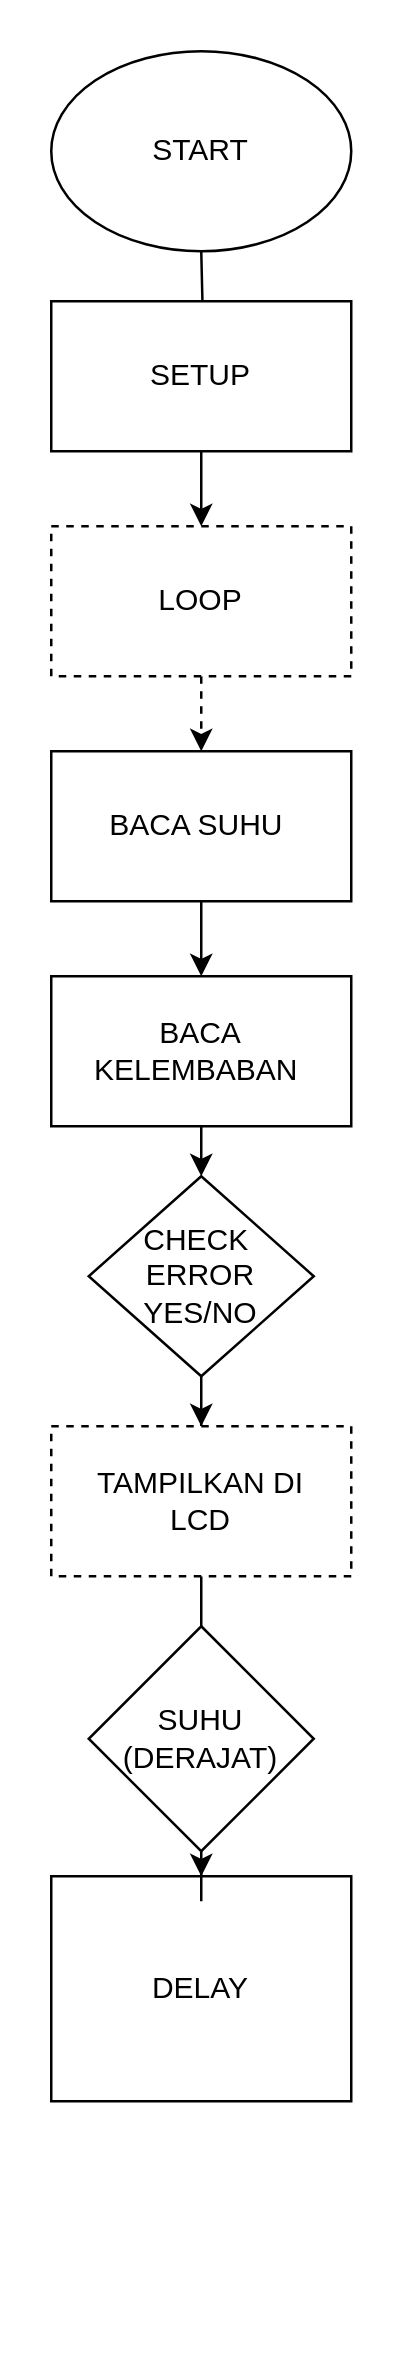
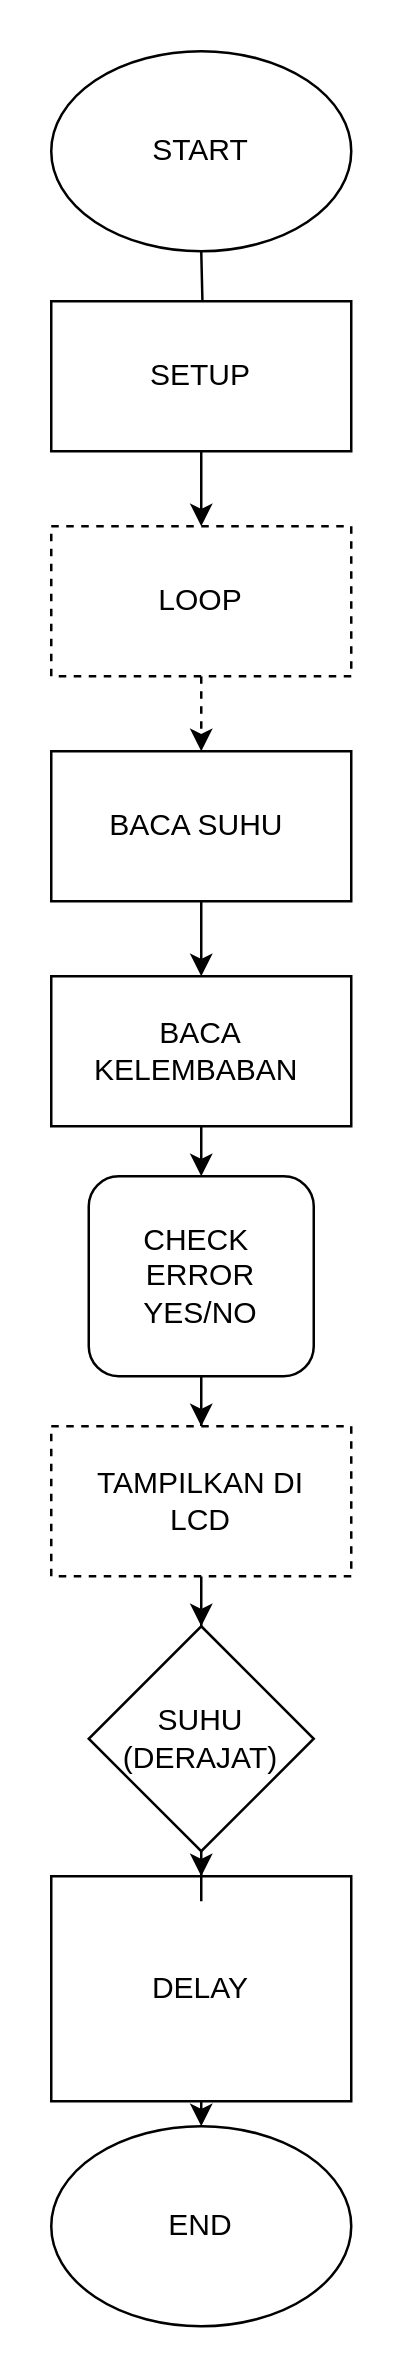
node "CHECK ERROR YES/NO": shape diamond -> rounded rectangle
edge "TAMPILKAN DI LCD" -- "SUHU (DERAJAT)": arrowhead none -> classic
edge "DELAY" -> "END": added
node "END": added
